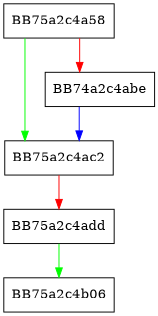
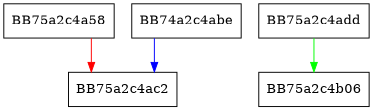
edge "BB75a2c4a58" -> "BB74a2c4abe": removed
edge "BB75a2c4a58" -> "BB75a2c4ac2": color green -> red
edge "BB75a2c4ac2" -> "BB75a2c4add": removed
